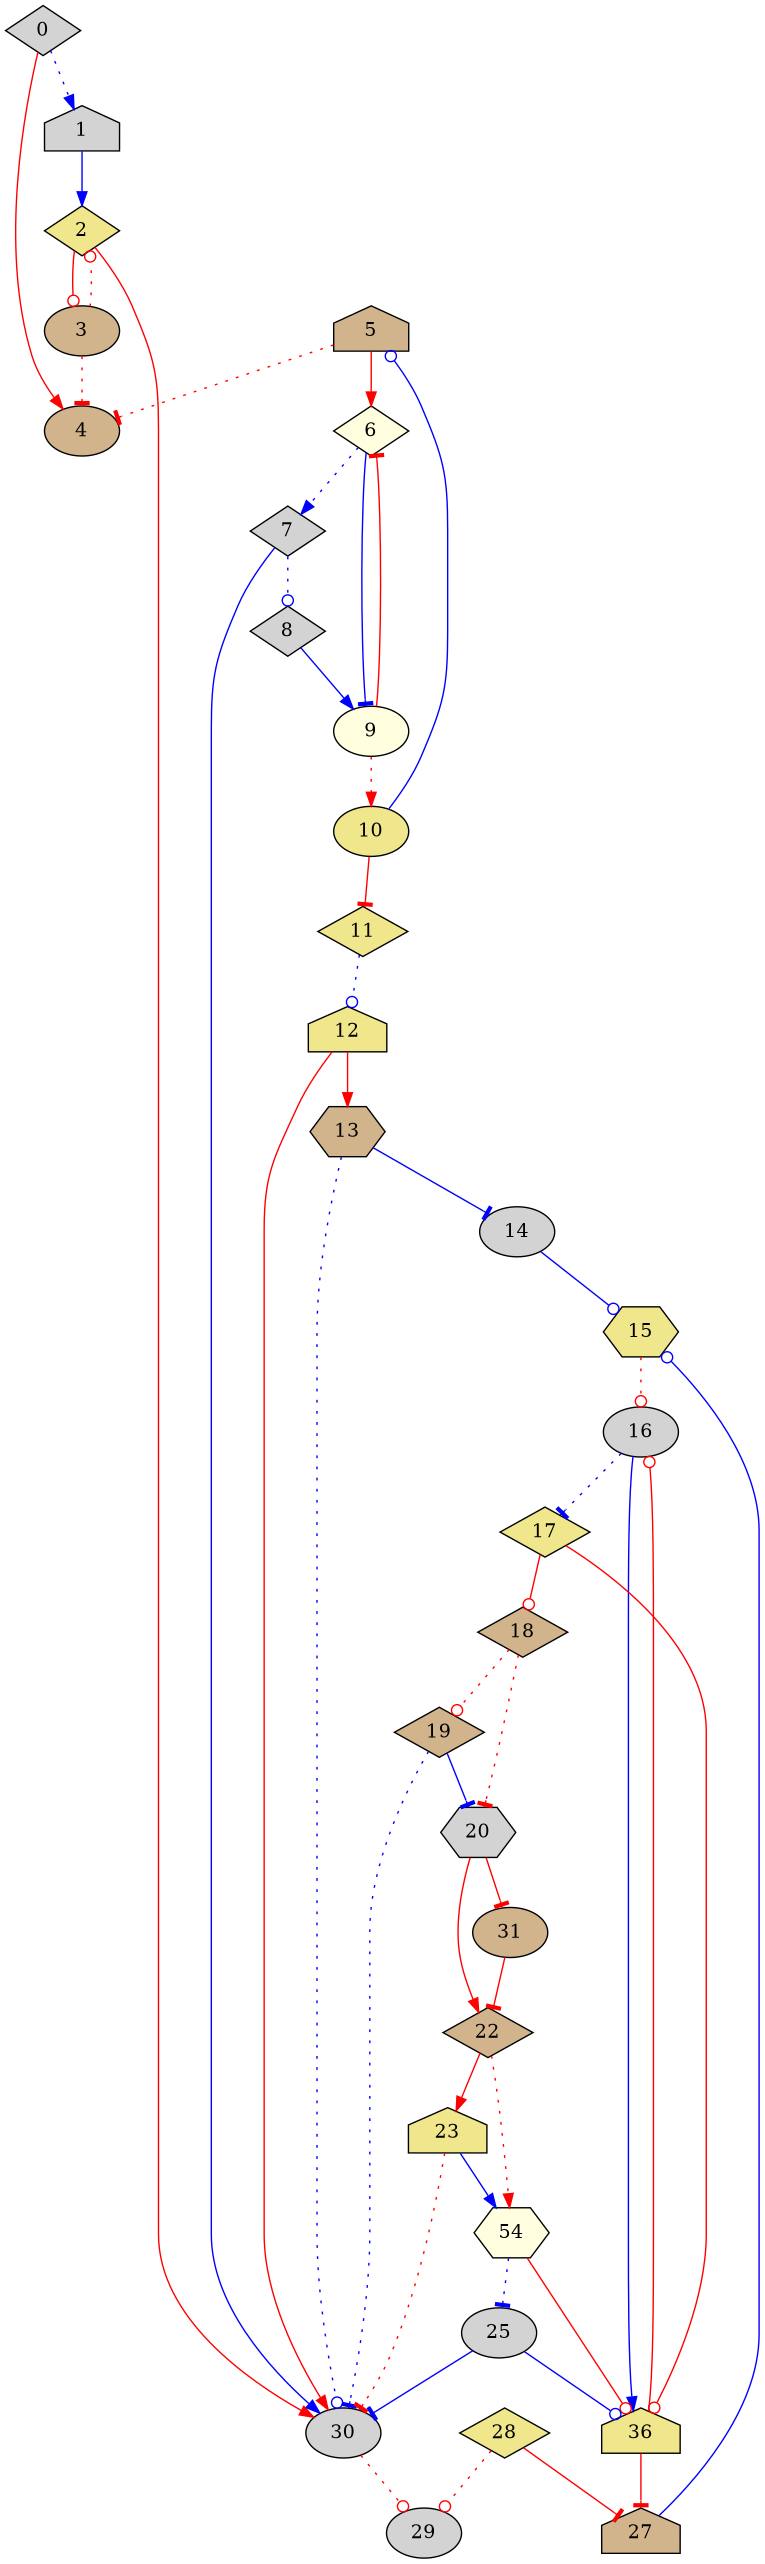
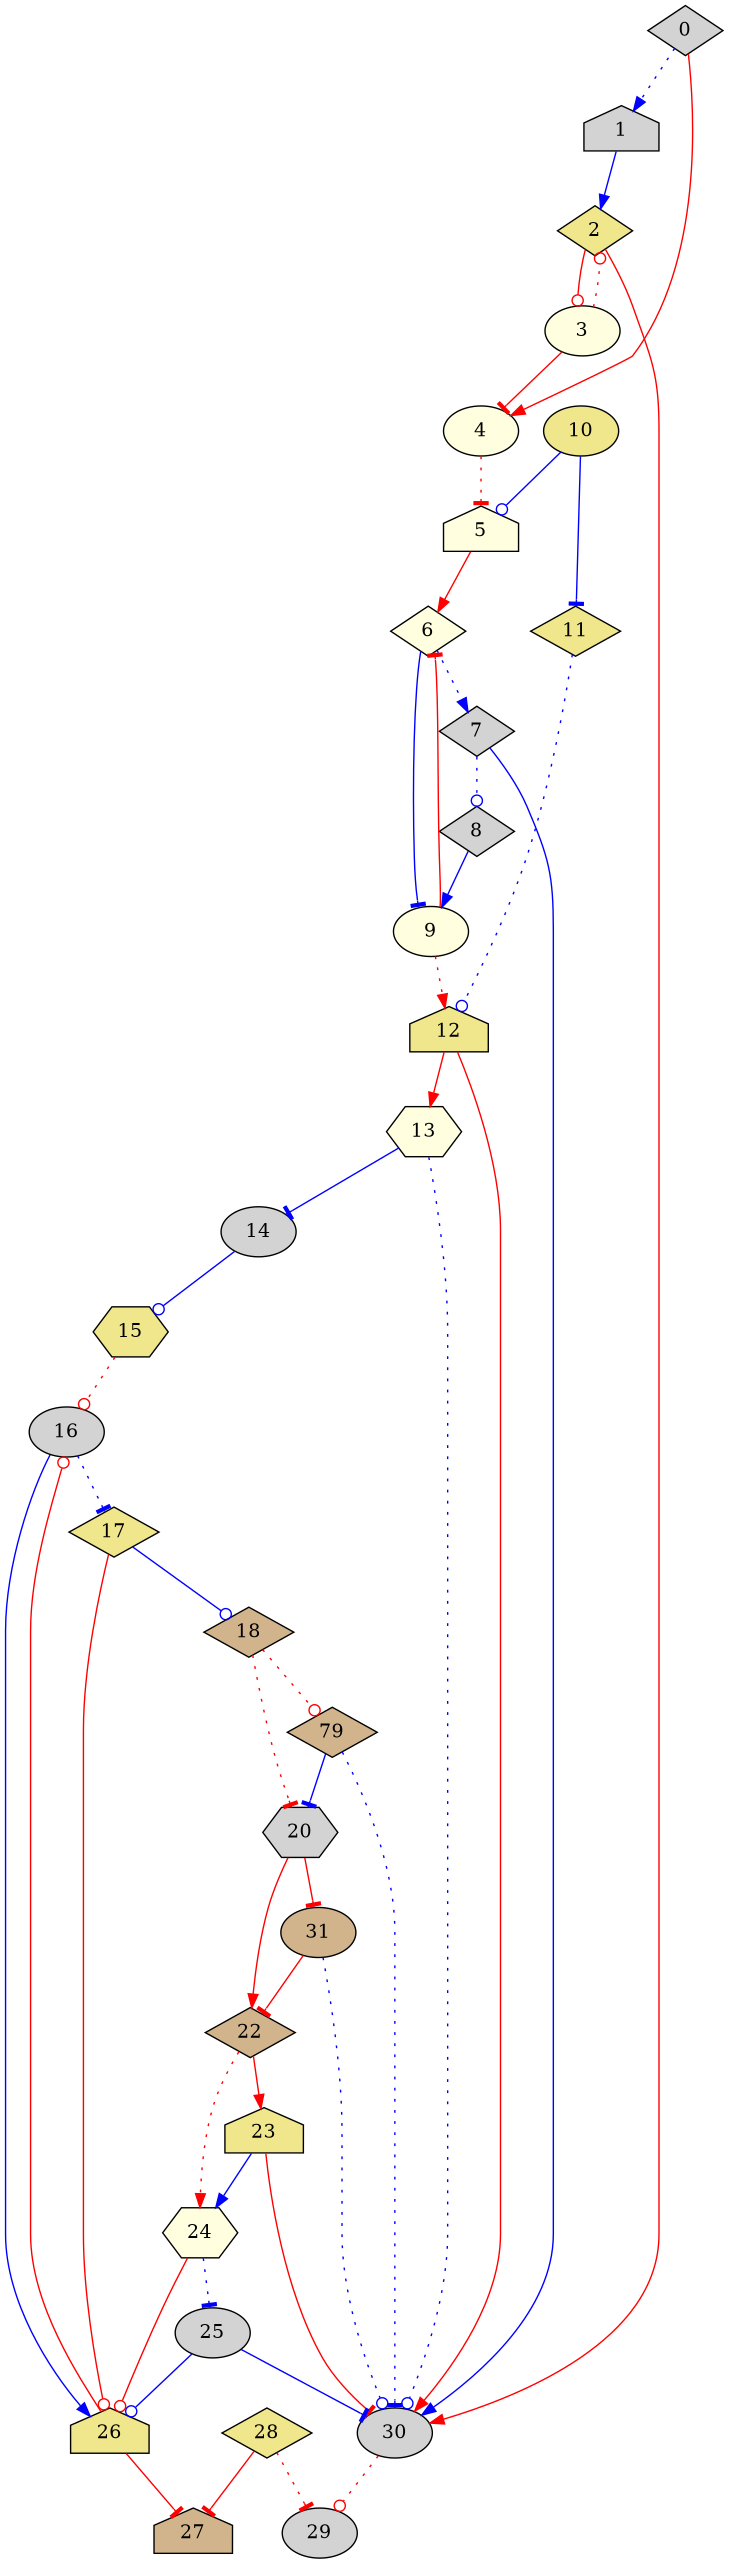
node "3": fillcolor tan -> lightyellow
node "5": fillcolor tan -> lightyellow
edge "3" -> "4": style dotted -> solid
edge "5" -> "4": reversed
node "4": fillcolor tan -> lightyellow
edge "9" -> "10": now "9" -> "12"
edge "10" -> "11": color red -> blue
node "13": fillcolor tan -> lightyellow
edge "17" -> "18": color red -> blue
node "19": label "19" -> "79"
edge "27" -> "15": removed
edge "31" -> "30": added
node "54": label "54" -> "24"
edge "23" -> "30": style dotted -> solid
node "36": label "36" -> "26"
edge "28" -> "29": arrowhead odot -> tee
